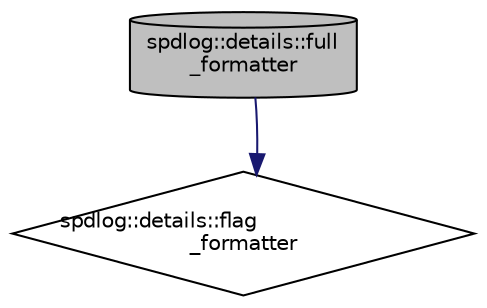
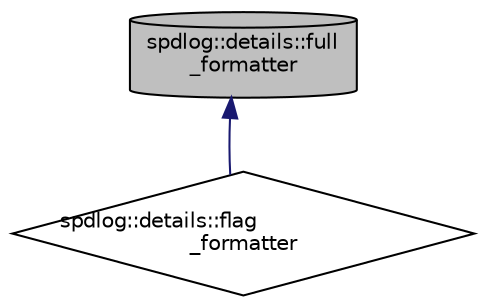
edge "spdlog::details::full _formatter" -> "spdlog::details::flag _formatter": reversed
